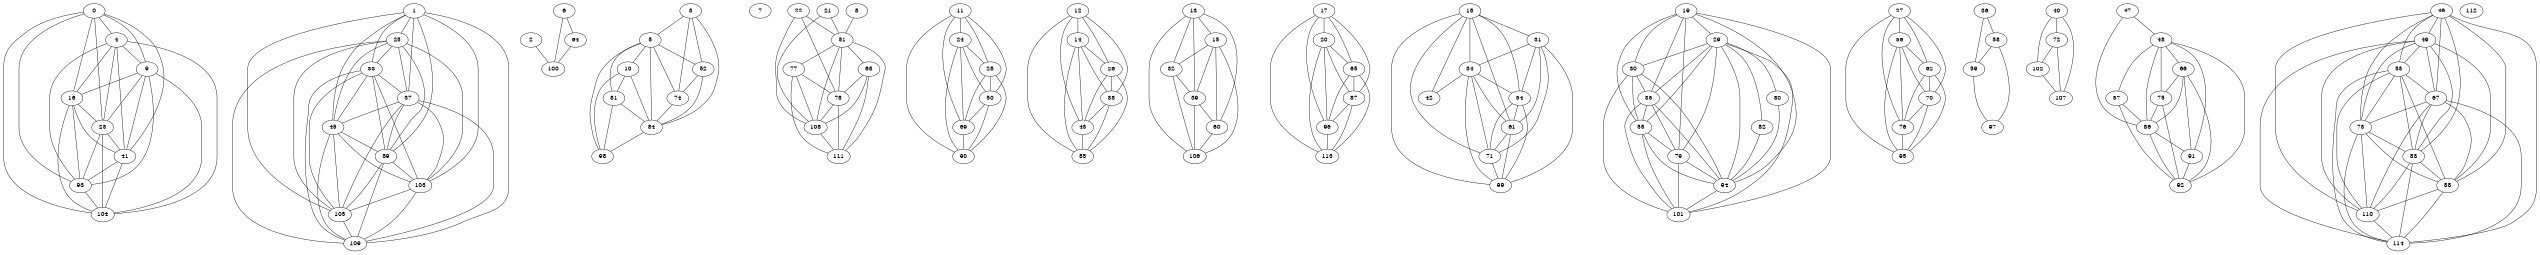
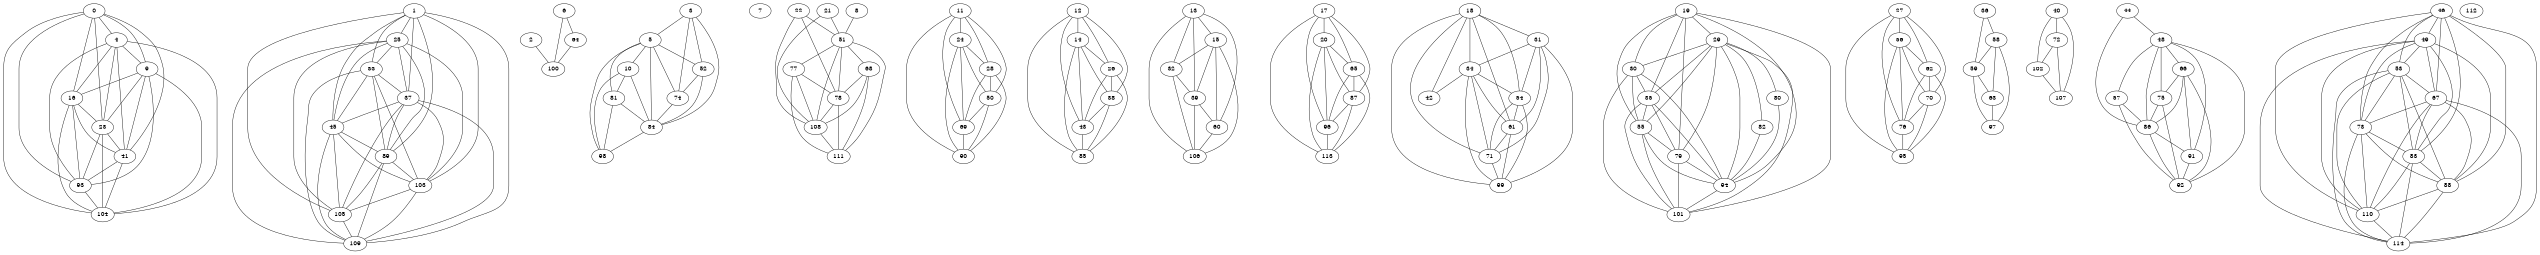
node "47": label "47" -> "44"
node "63": added
edge "33" -- "105": removed
